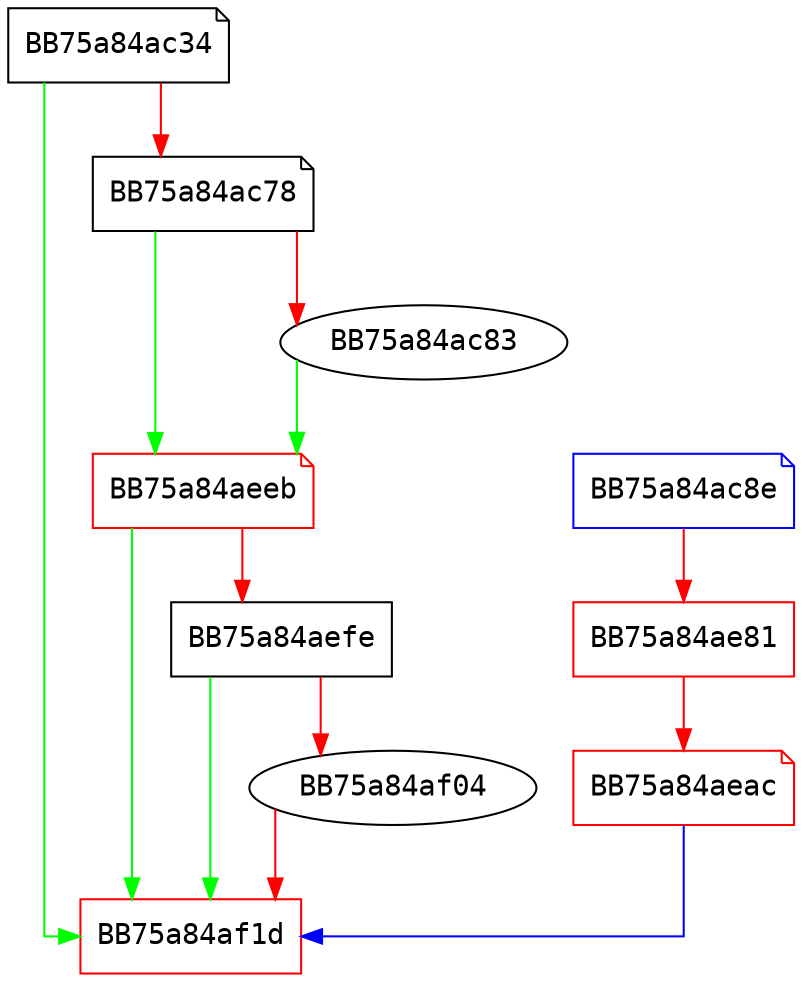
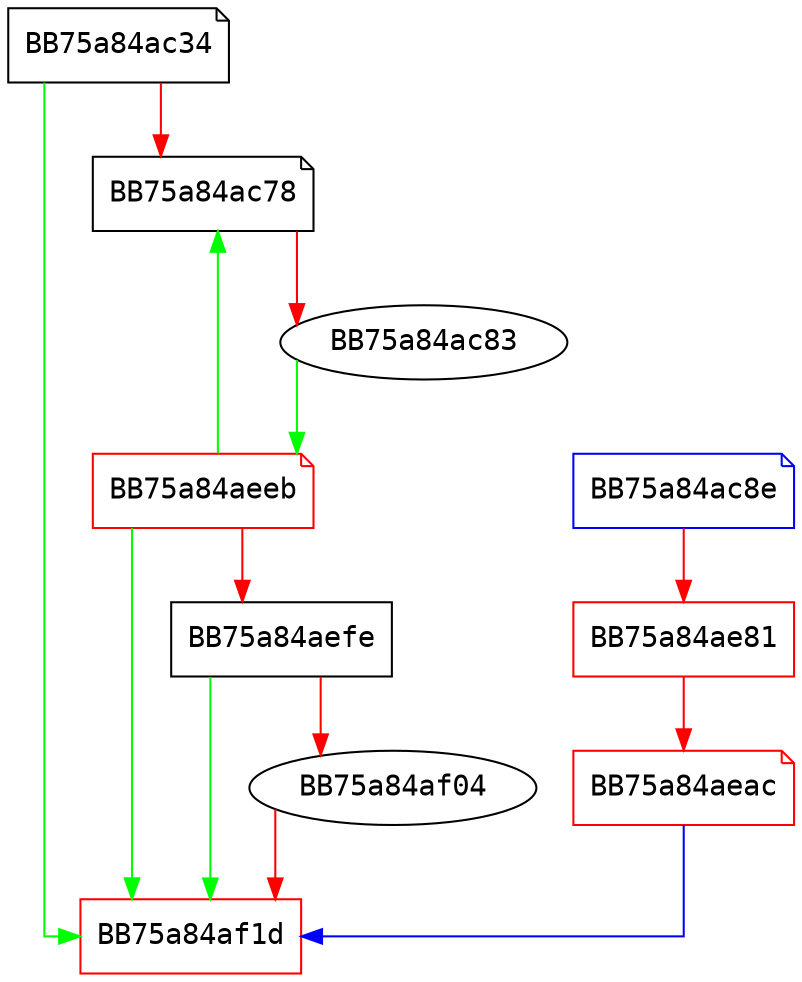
edge "BB75a84ac78" -> "BB75a84aeeb": reversed
